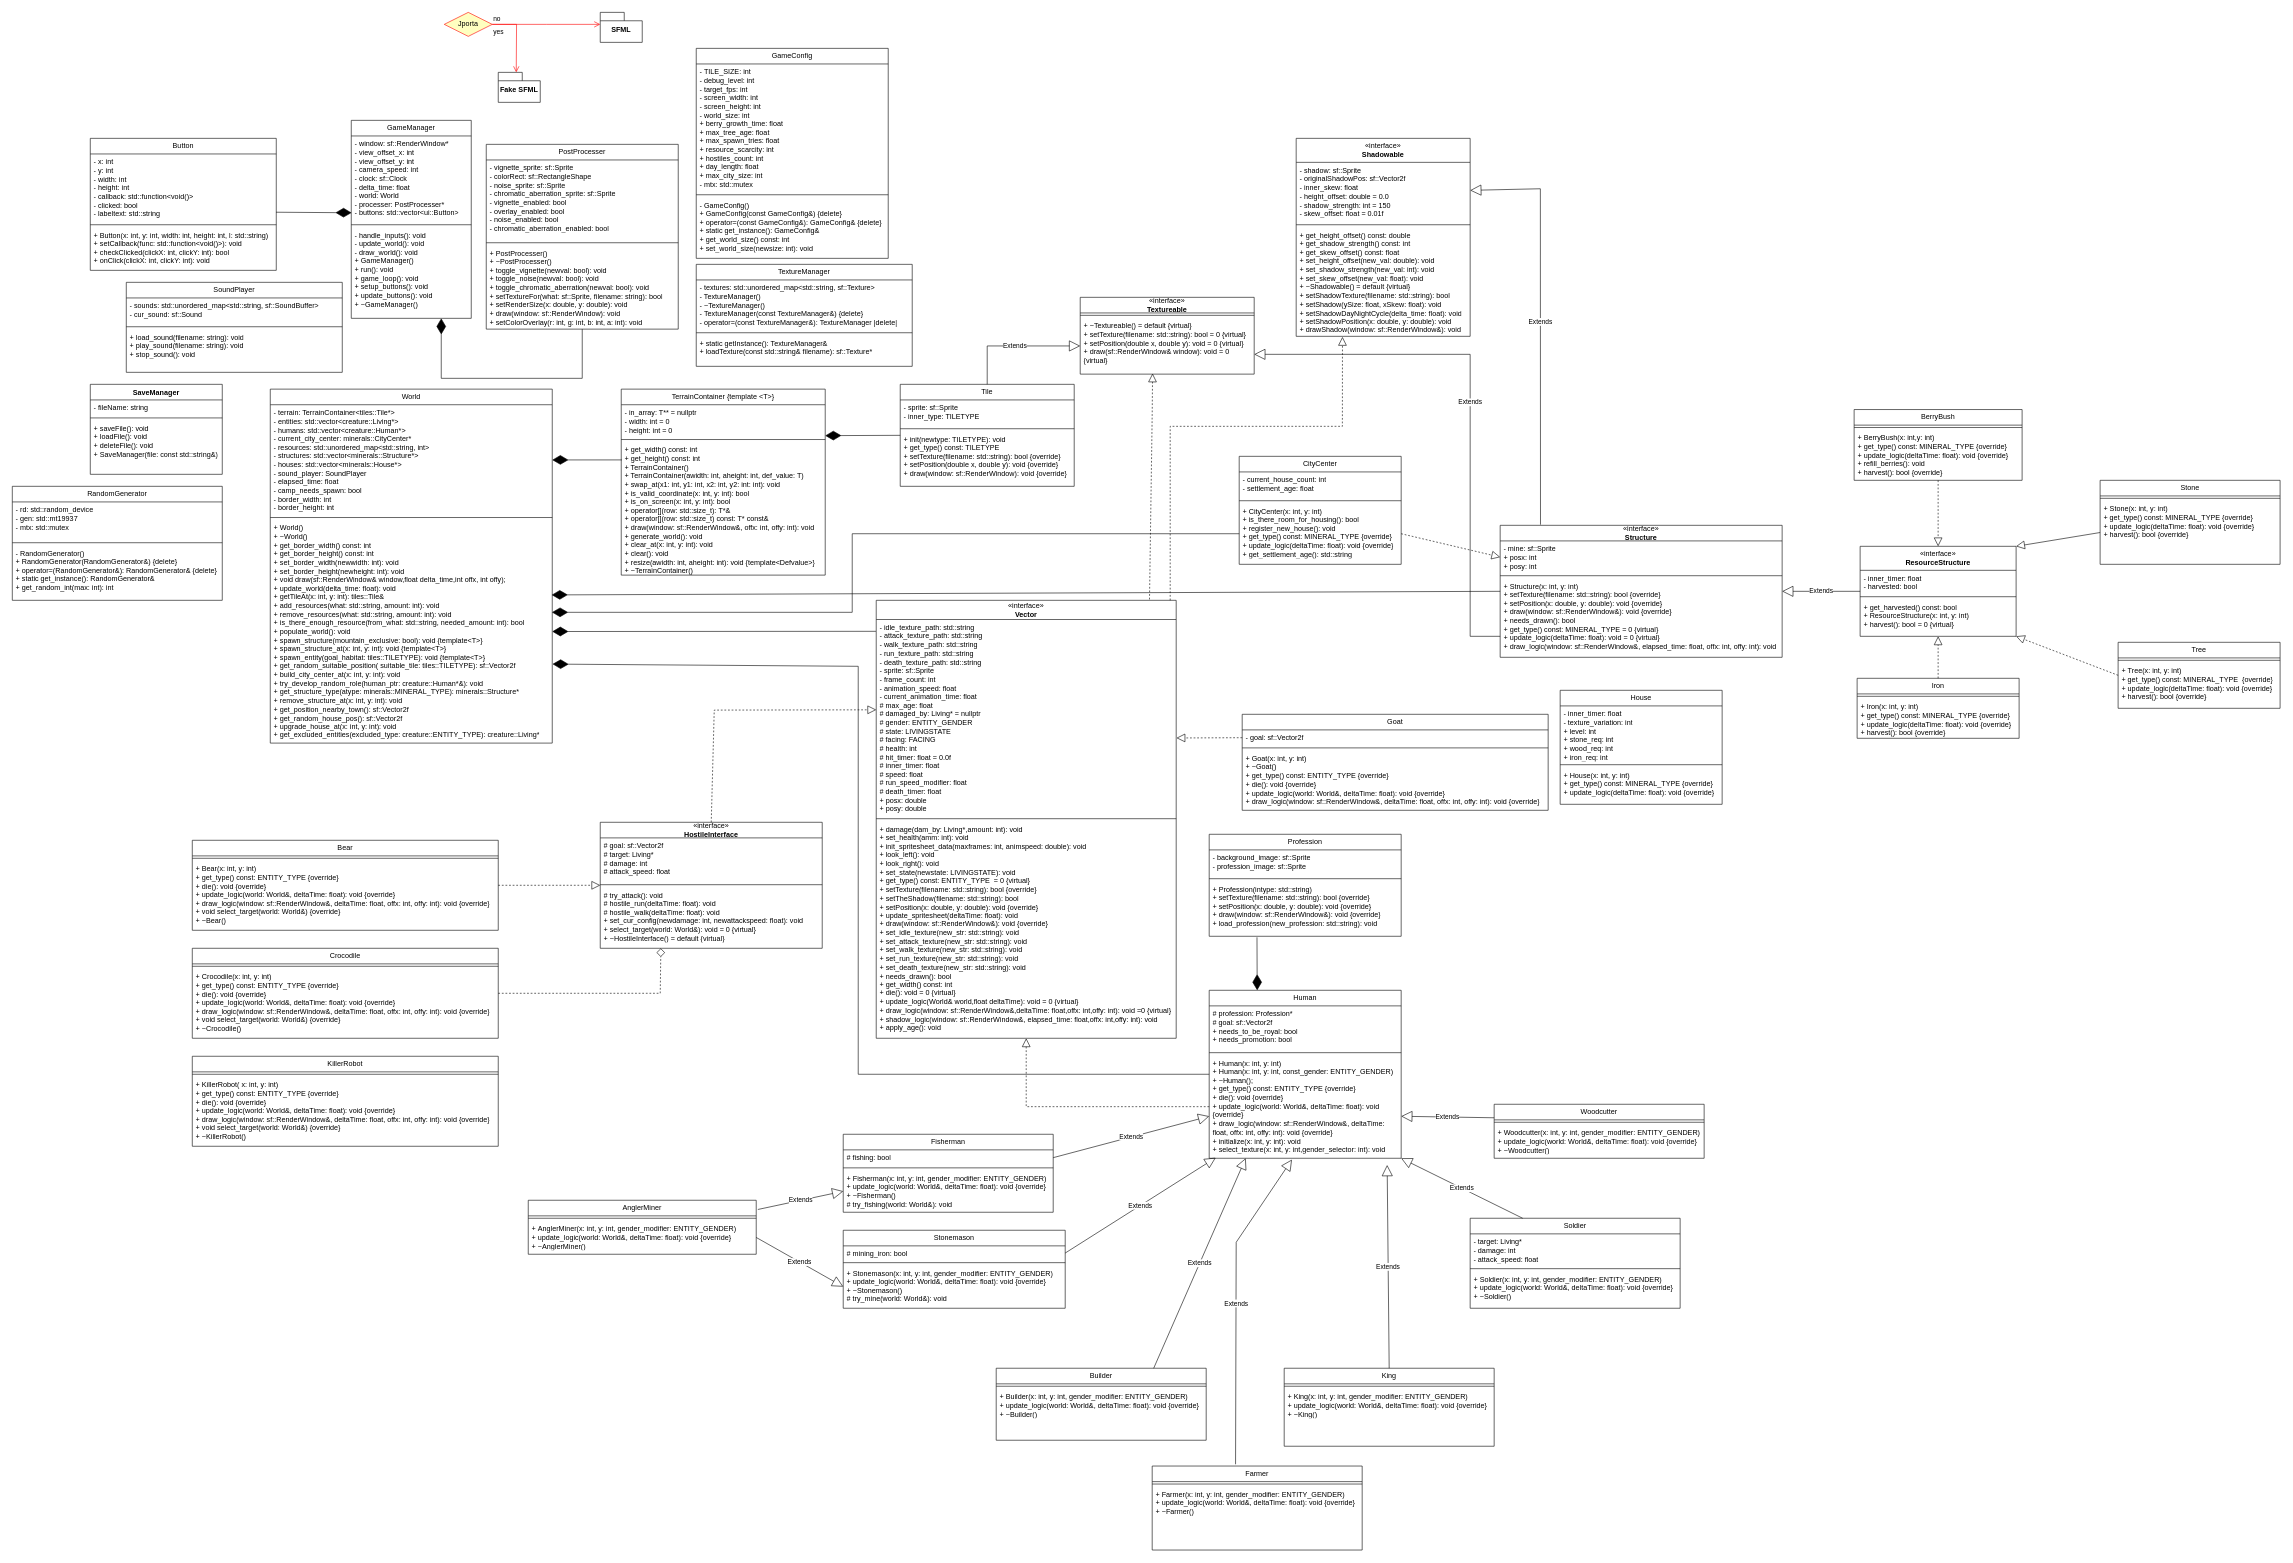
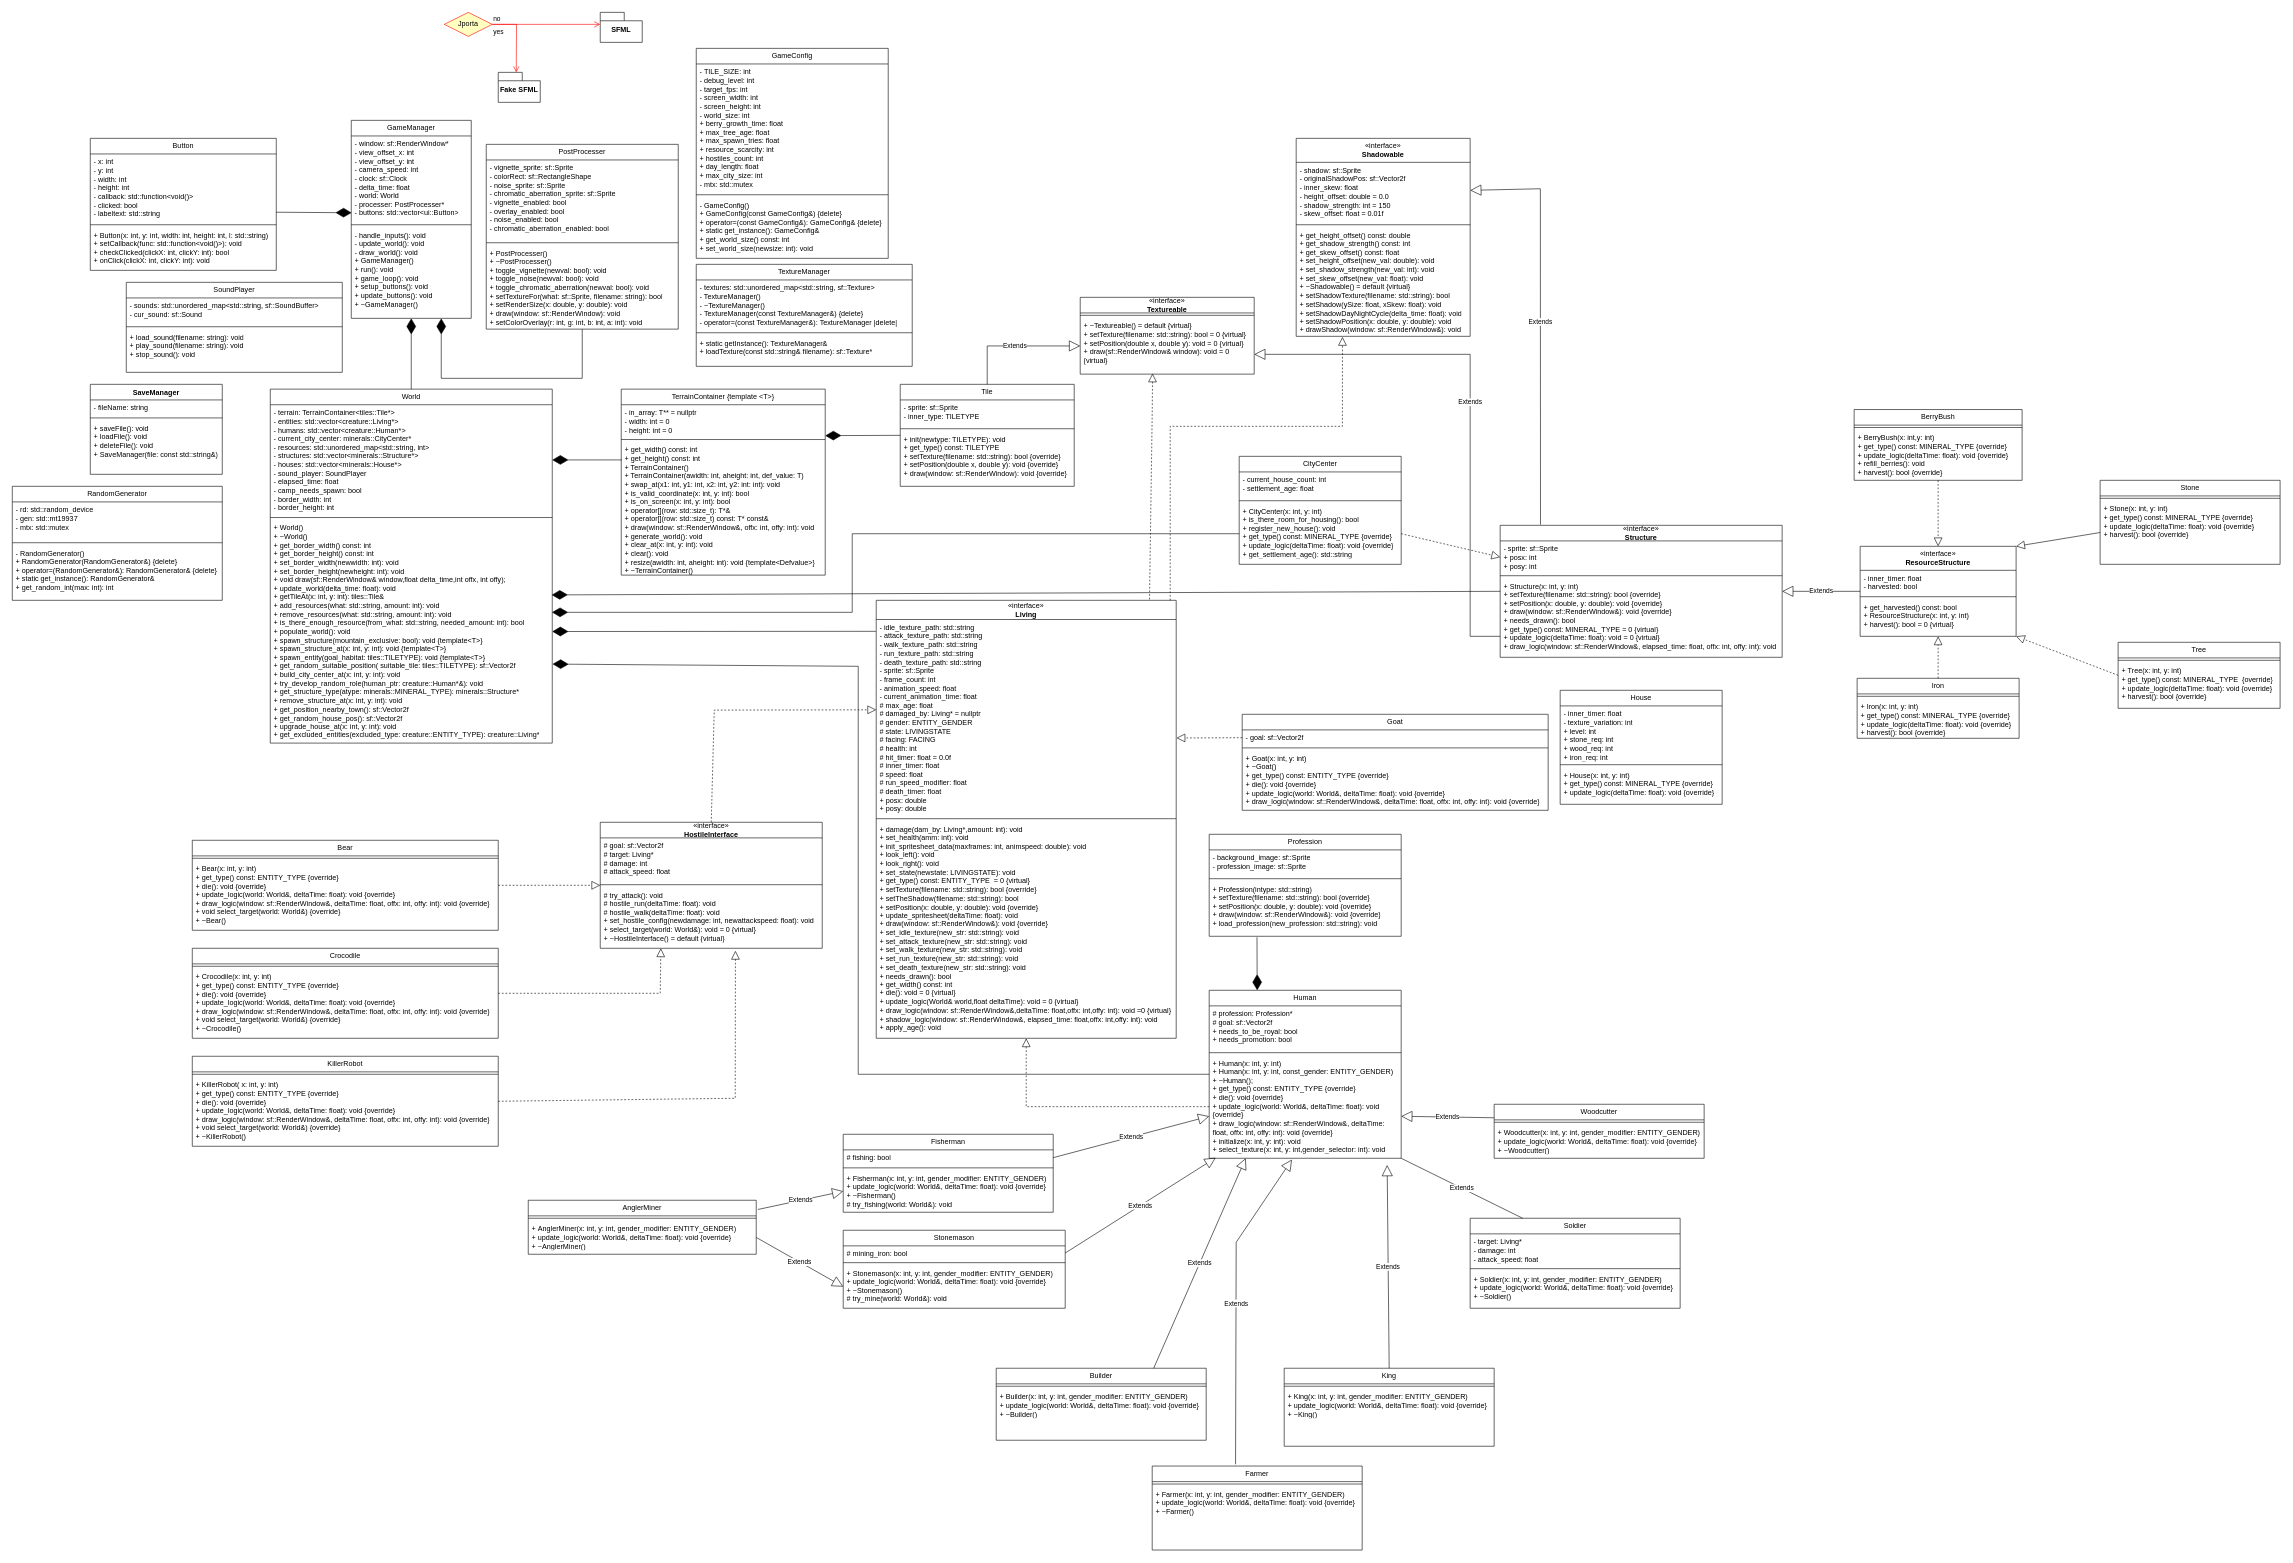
edge "World" -> "GameManager": added
node "- mine: sf::Sprite + posx: int + posy: int": label "- mine: sf::Sprite + posx: int + posy: int" -> "- sprite: sf::Sprite + posx: int + posy: int"
node "«interface» Vector": label "«interface» Vector" -> "«interface» Living"
node "# try_attack(): void # hostile_run(deltaTime: float): void # hostile_walk(deltaTime: float): void + set_cur_config(newdamage: int, newattackspeed: float): void + select_target(world: World&): void = 0 {virtual} + ~HostileInterface() = default {virtual}": label "# try_attack(): void # hostile_run(deltaTime: float): void # hostile_walk(deltaTime: float): void + set_cur_config(newdamage: int, newattackspeed: float): void + select_target(world: World&): void = 0 {virtual} + ~HostileInterface() = default {virtual}" -> "# try_attack(): void # hostile_run(deltaTime: float): void # hostile_walk(deltaTime: float): void + set_hostile_config(newdamage: int, newattackspeed: float): void + select_target(world: World&): void = 0 {virtual} + ~HostileInterface() = default {virtual}"
edge "Crocodile" -> "«interface» HostileInterface": arrowhead diamond -> block
edge "KillerRobot" -> "«interface» HostileInterface": added
edge "Soldier" -> "Human": arrowhead block -> none
